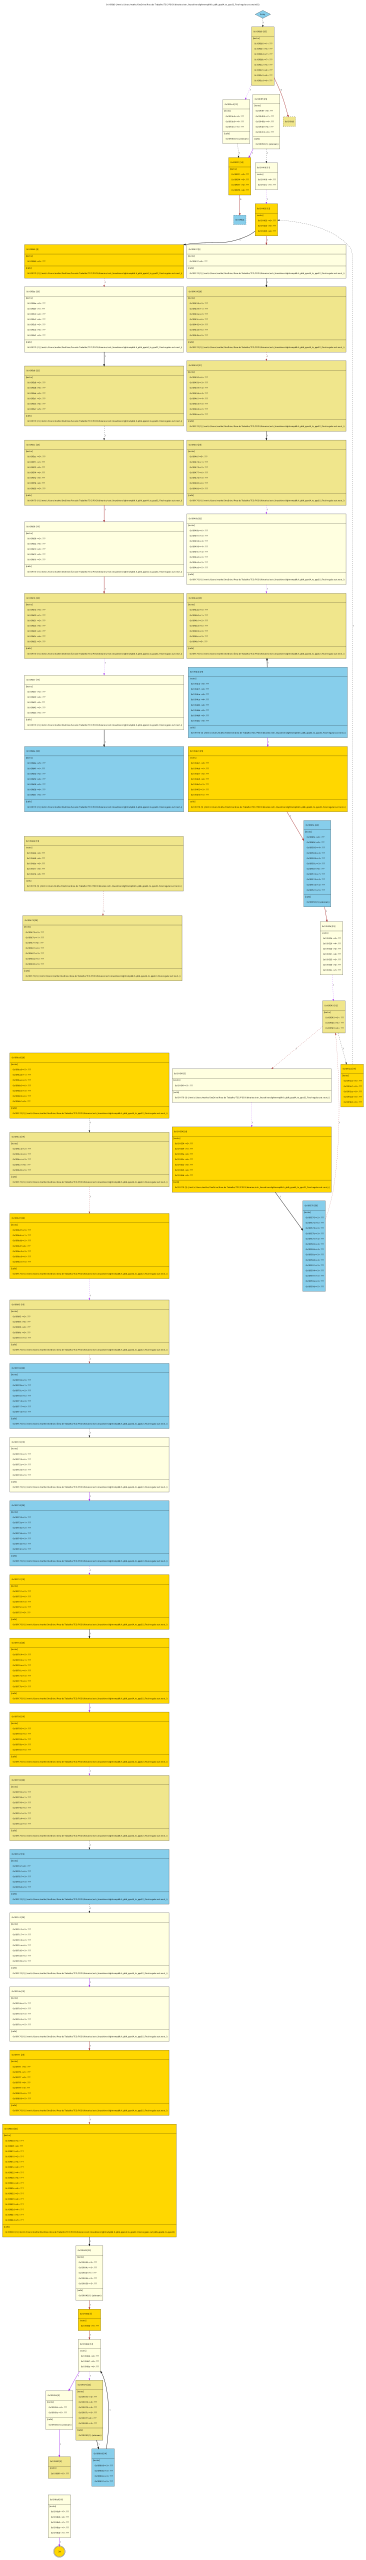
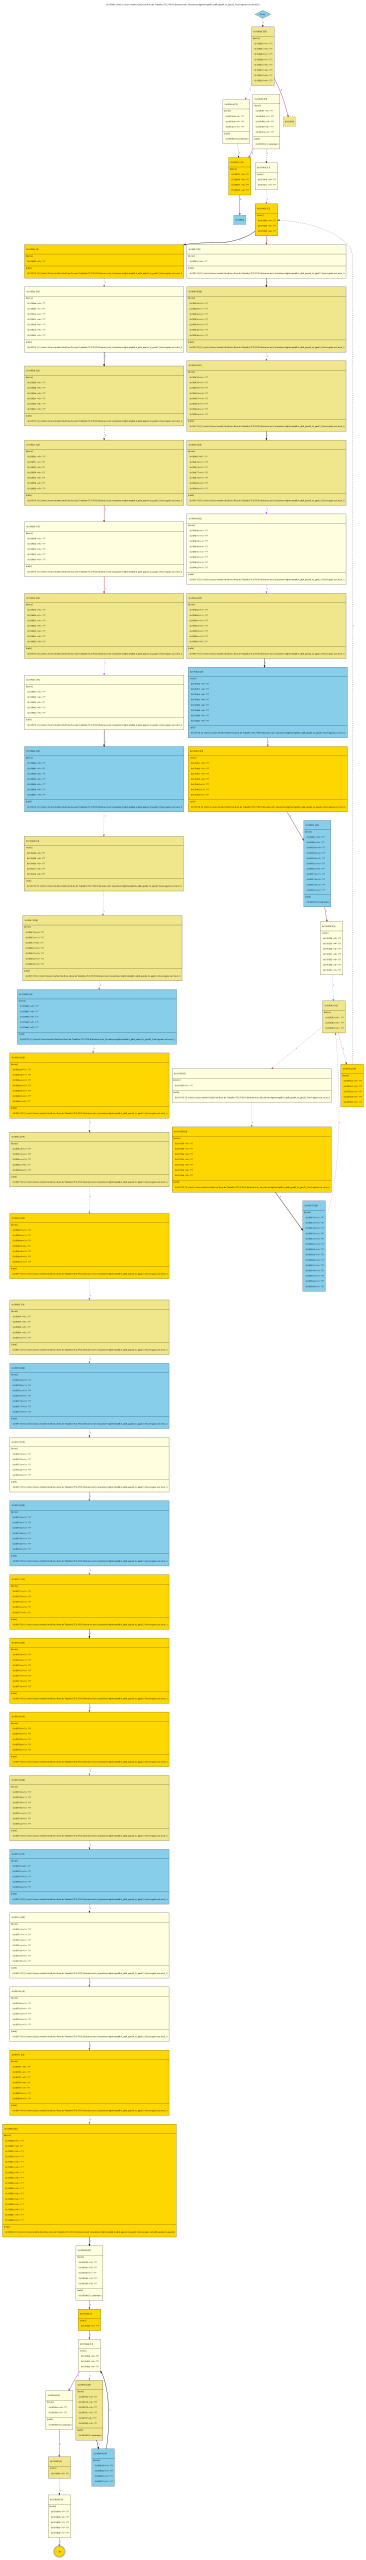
edge "0x1094c4 [29]" -> "0x1094ab [25]": reversed
edge "0x10964a [28]" -> "0x109666 [19]": added, label "1"
node "0x109695 [19]": added
edge "0x10989f [5]" -> "0x1098a9 [19]": added, label "1"
